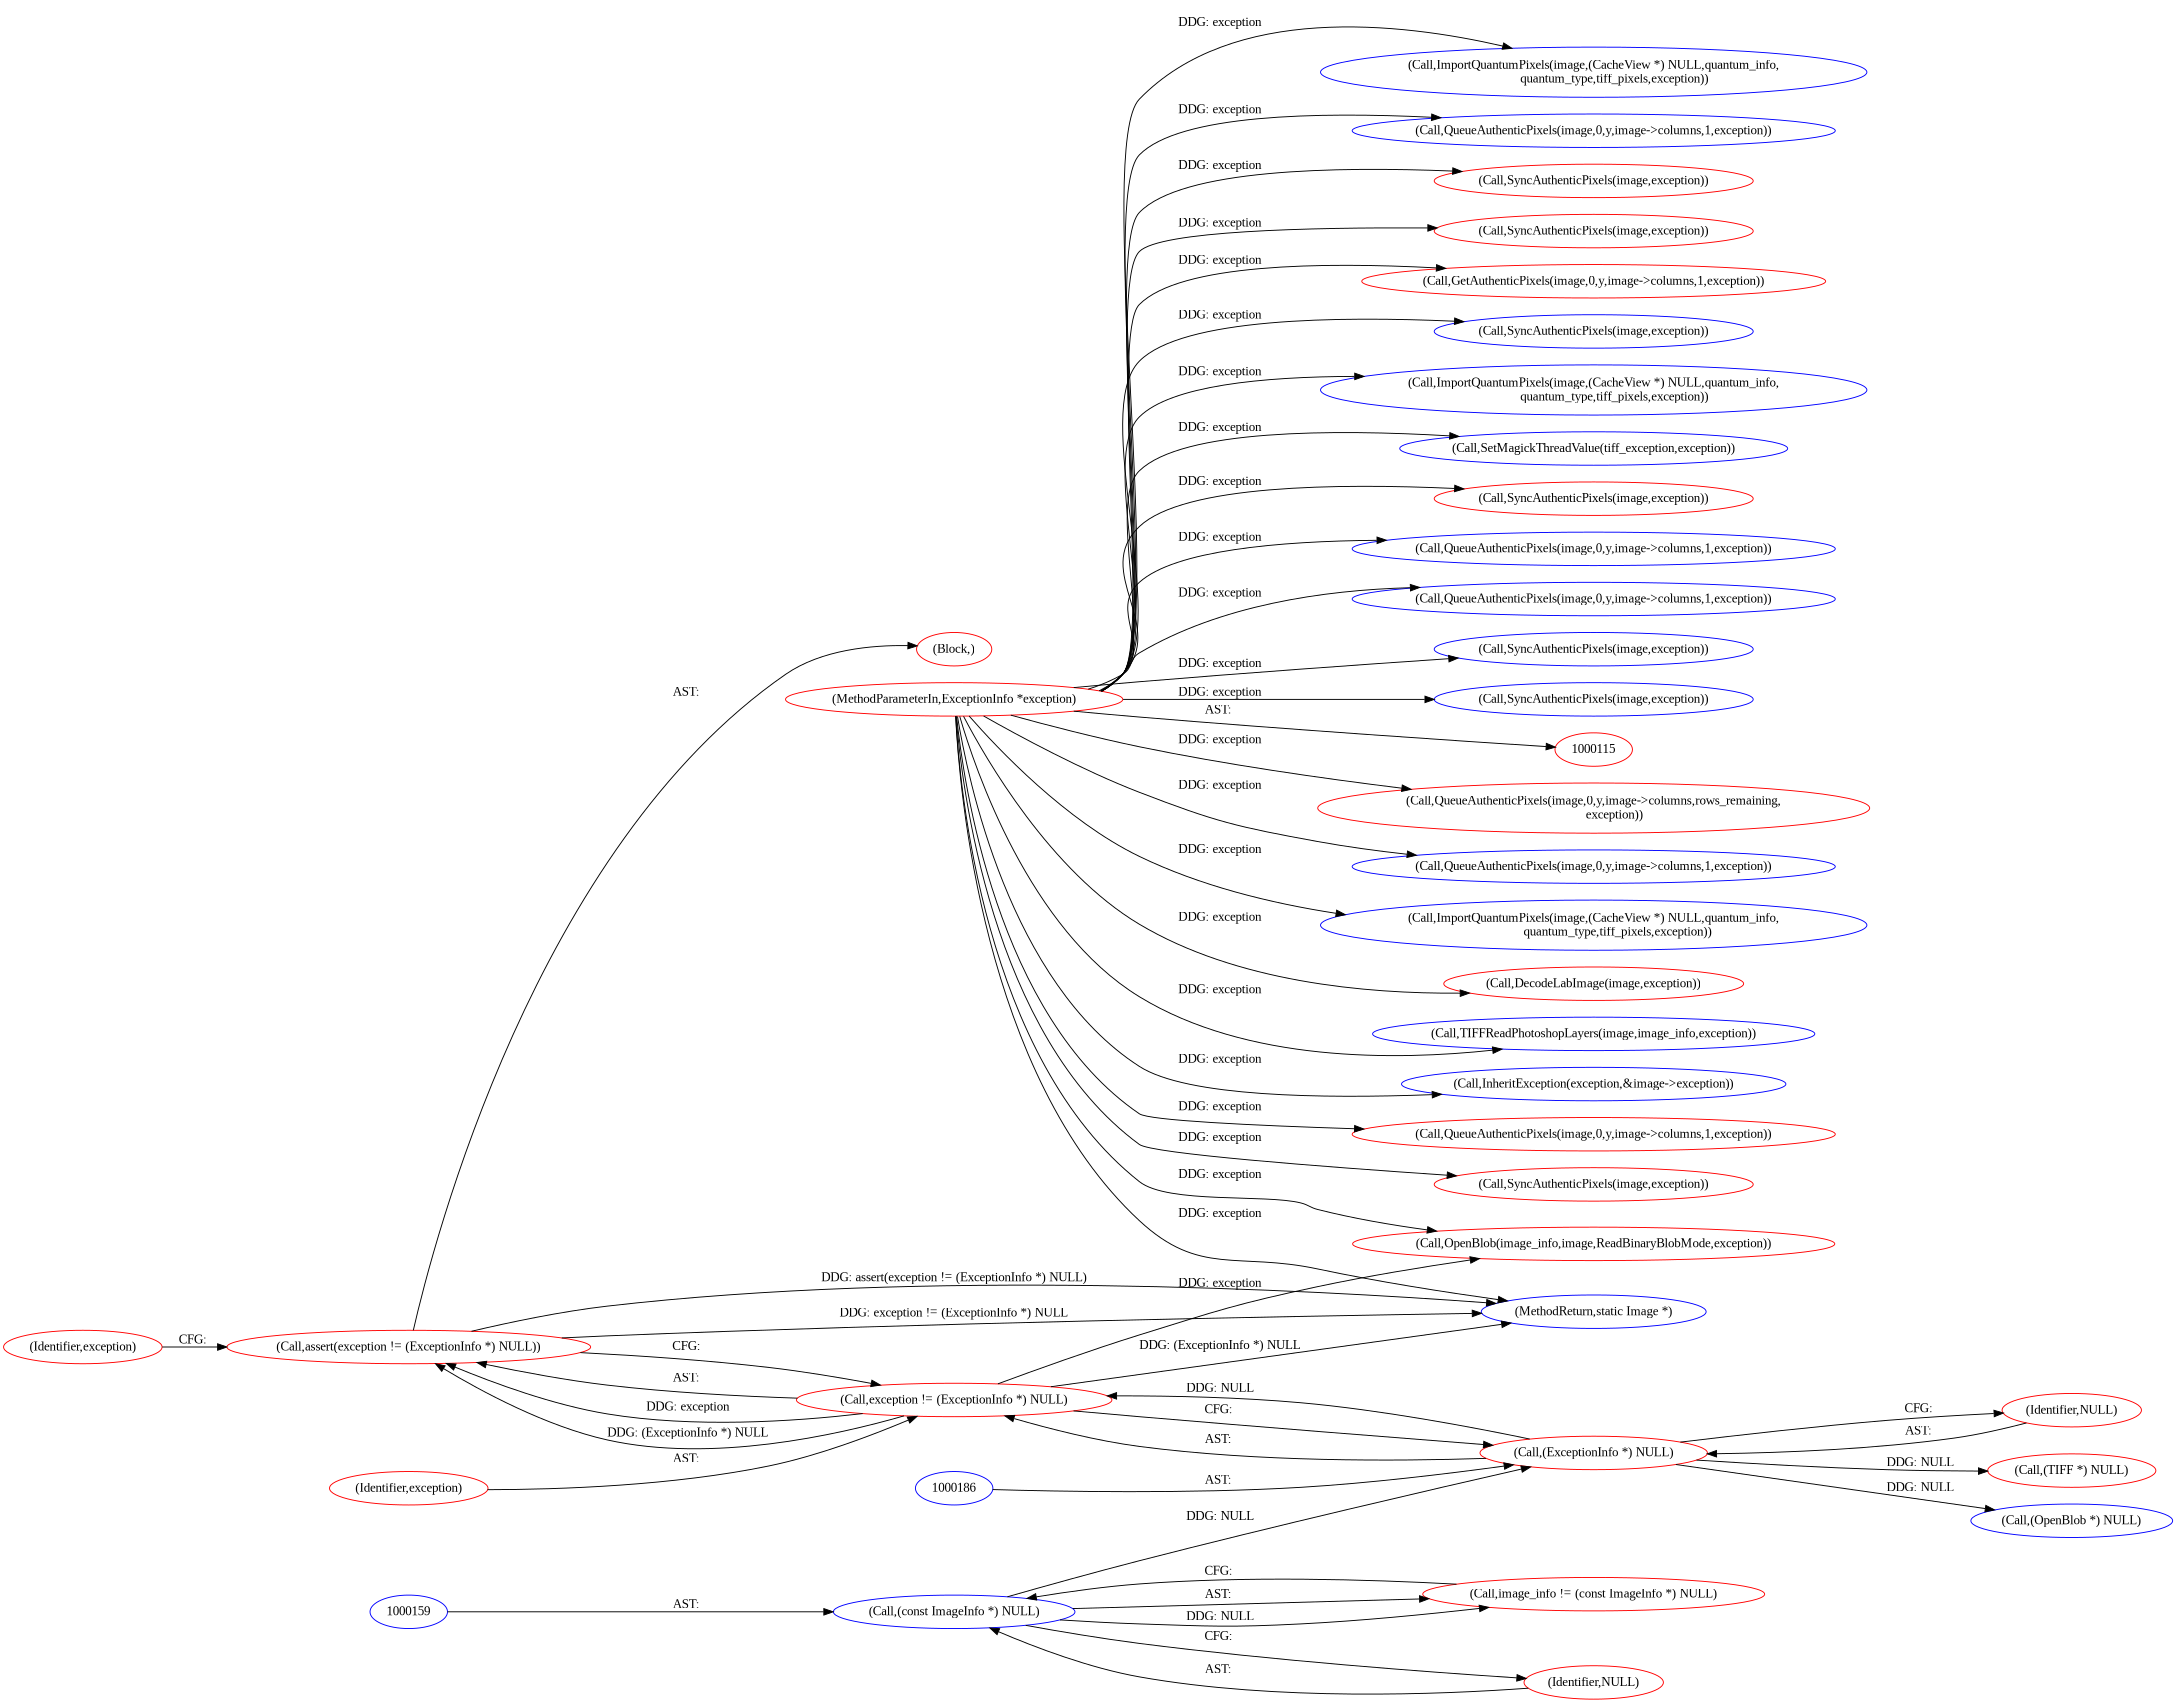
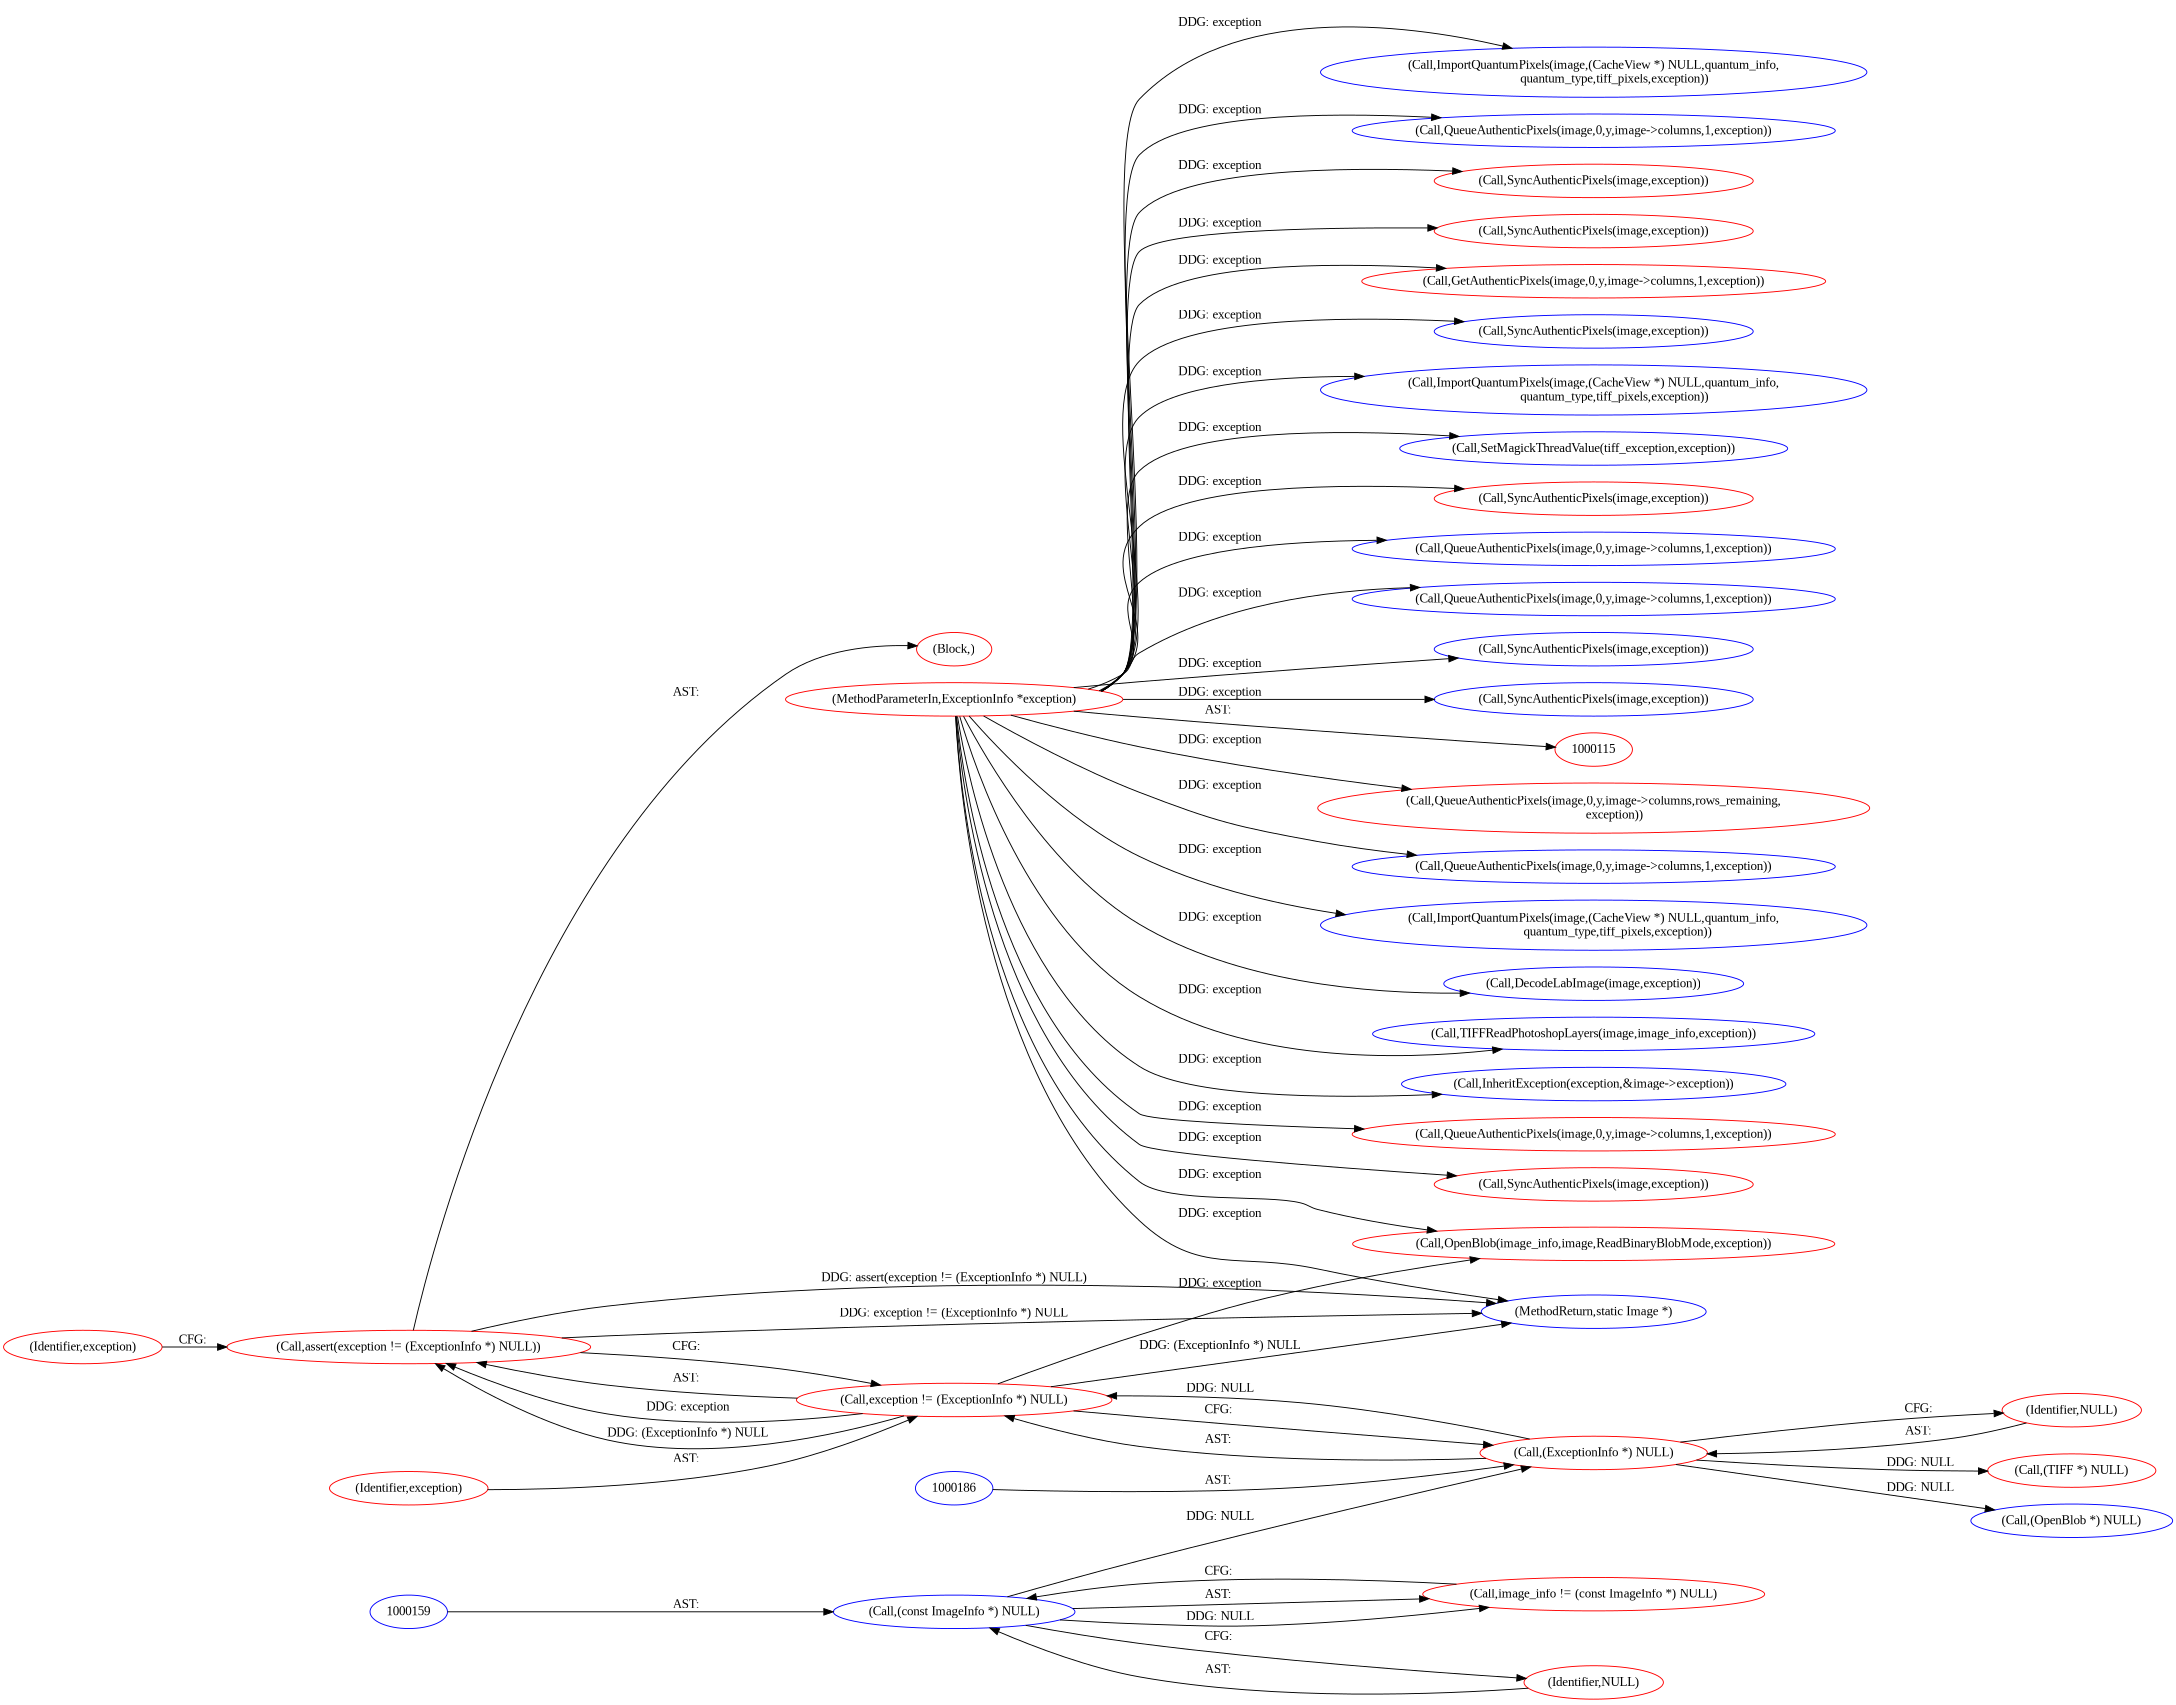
node "(Call,DecodeLabImage(image,exception))": color red -> blue
